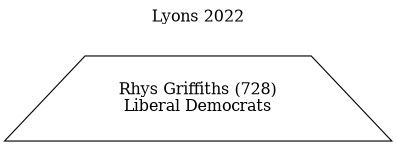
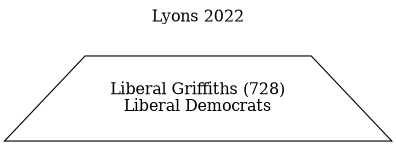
node "Rhys Griffiths (728) Liberal Democrats": label "Rhys Griffiths (728) Liberal Democrats" -> "Liberal Griffiths (728) Liberal Democrats"
